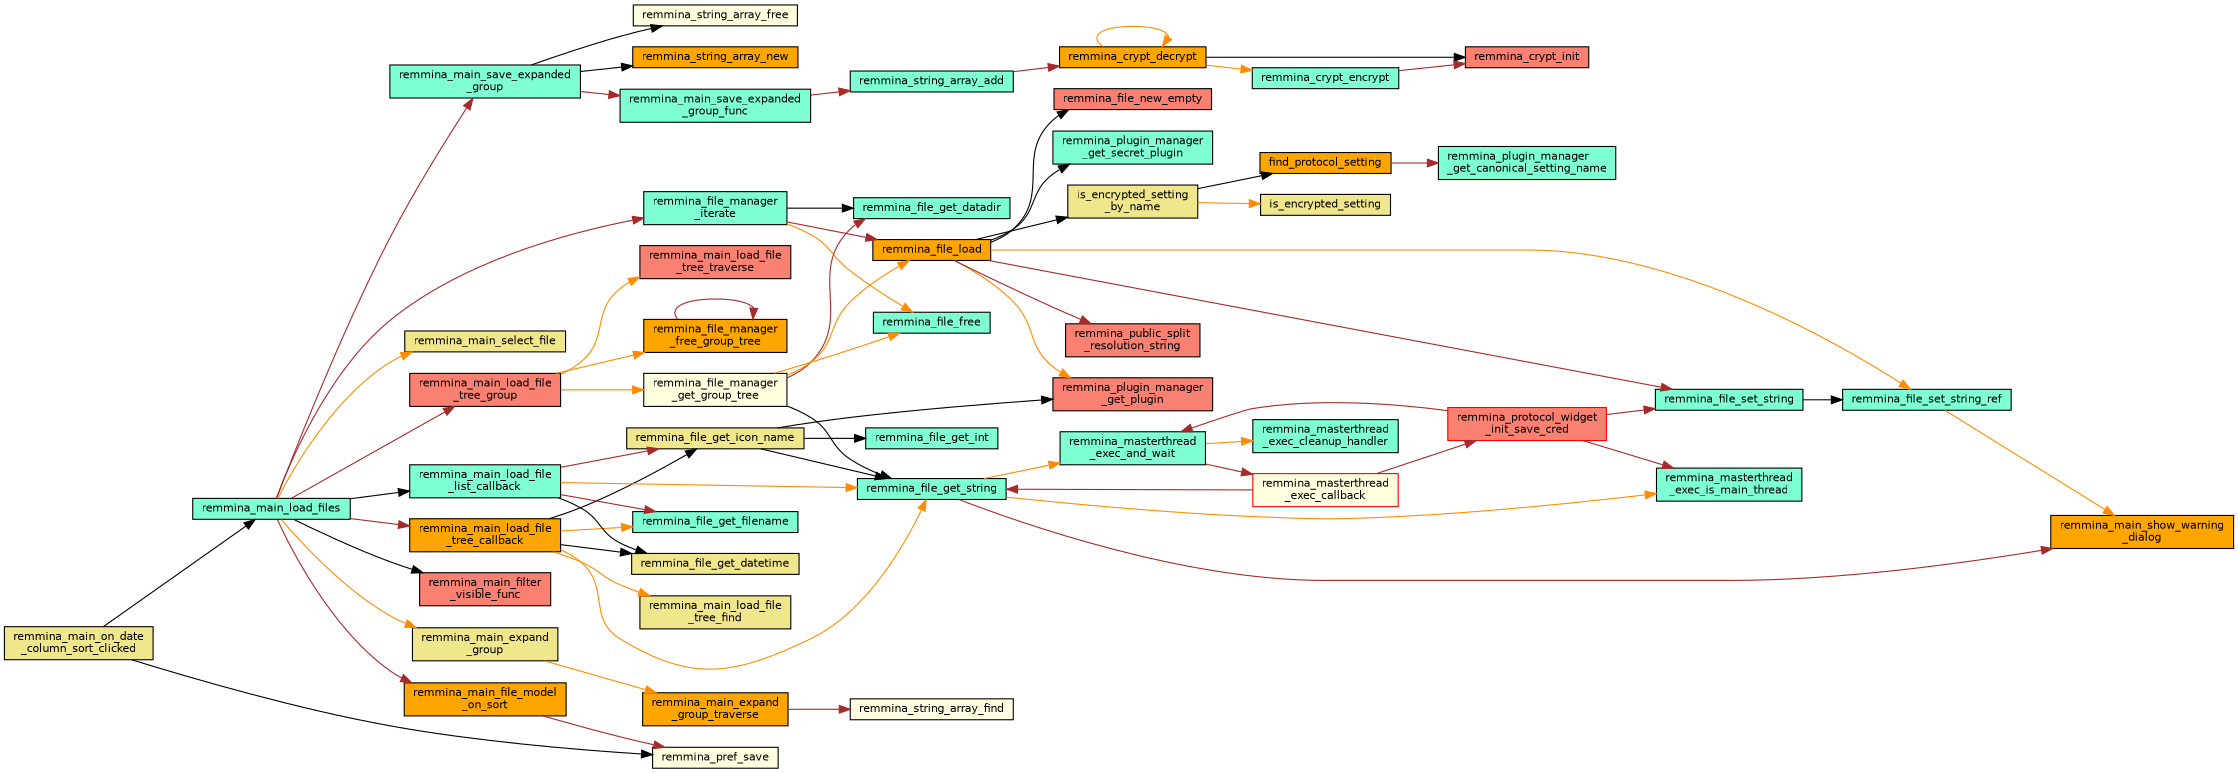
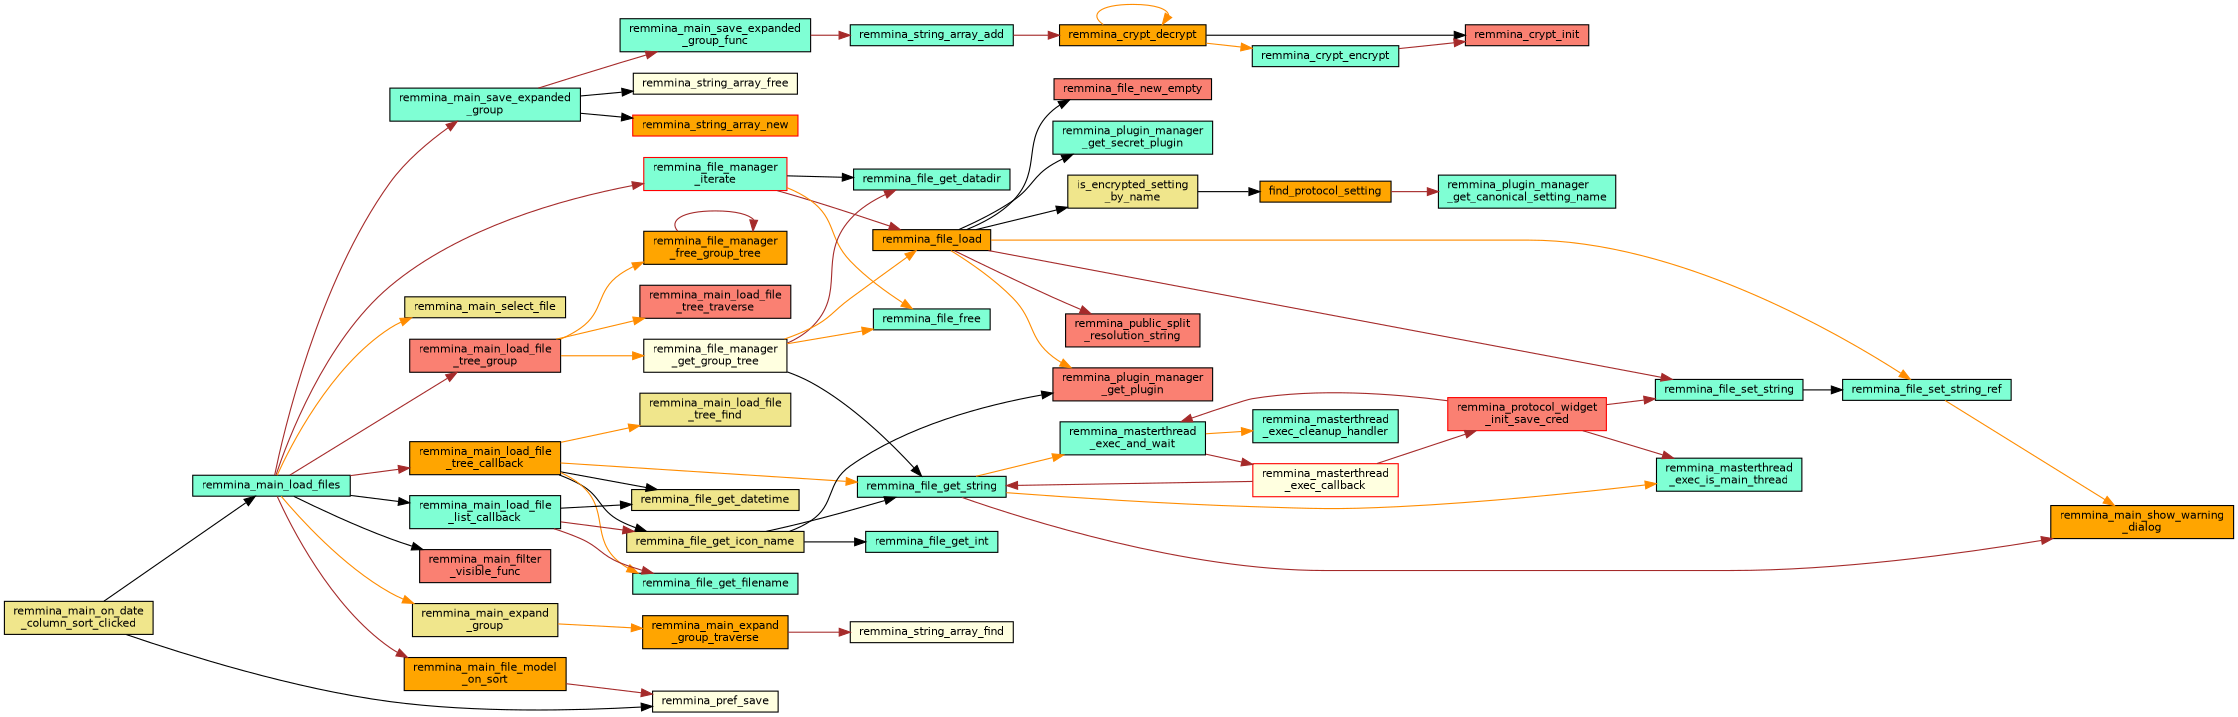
node "remmina_string_array_new": color black -> red
node "is_encrypted_setting": removed
node "remmina_file_manager _iterate": color black -> red
edge "remmina_main_load_file _list_callback" -> "remmina_file_get_string": removed
